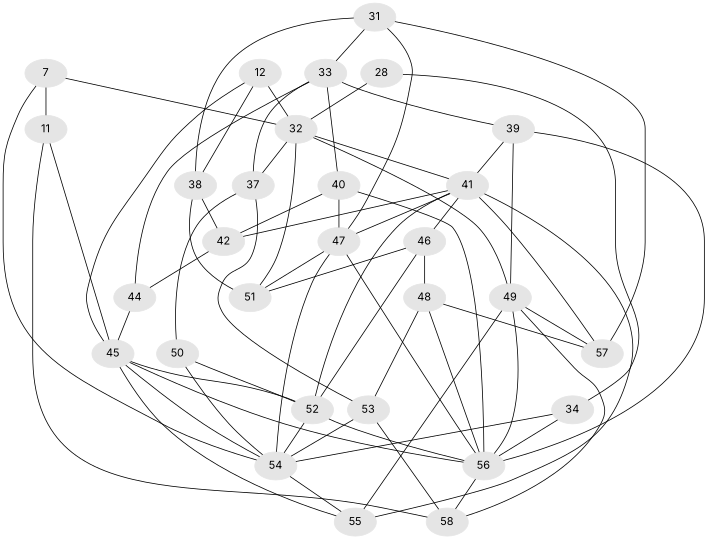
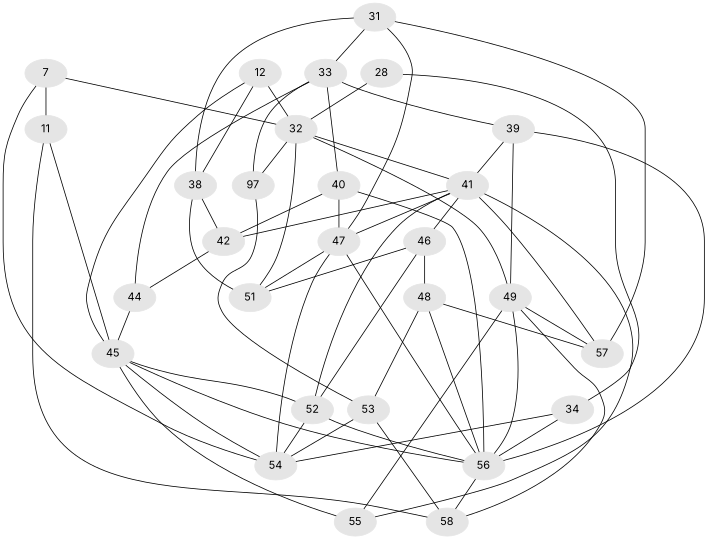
node "37": label "37" -> "97"
node "50": removed
edge "54" -- "55": removed
